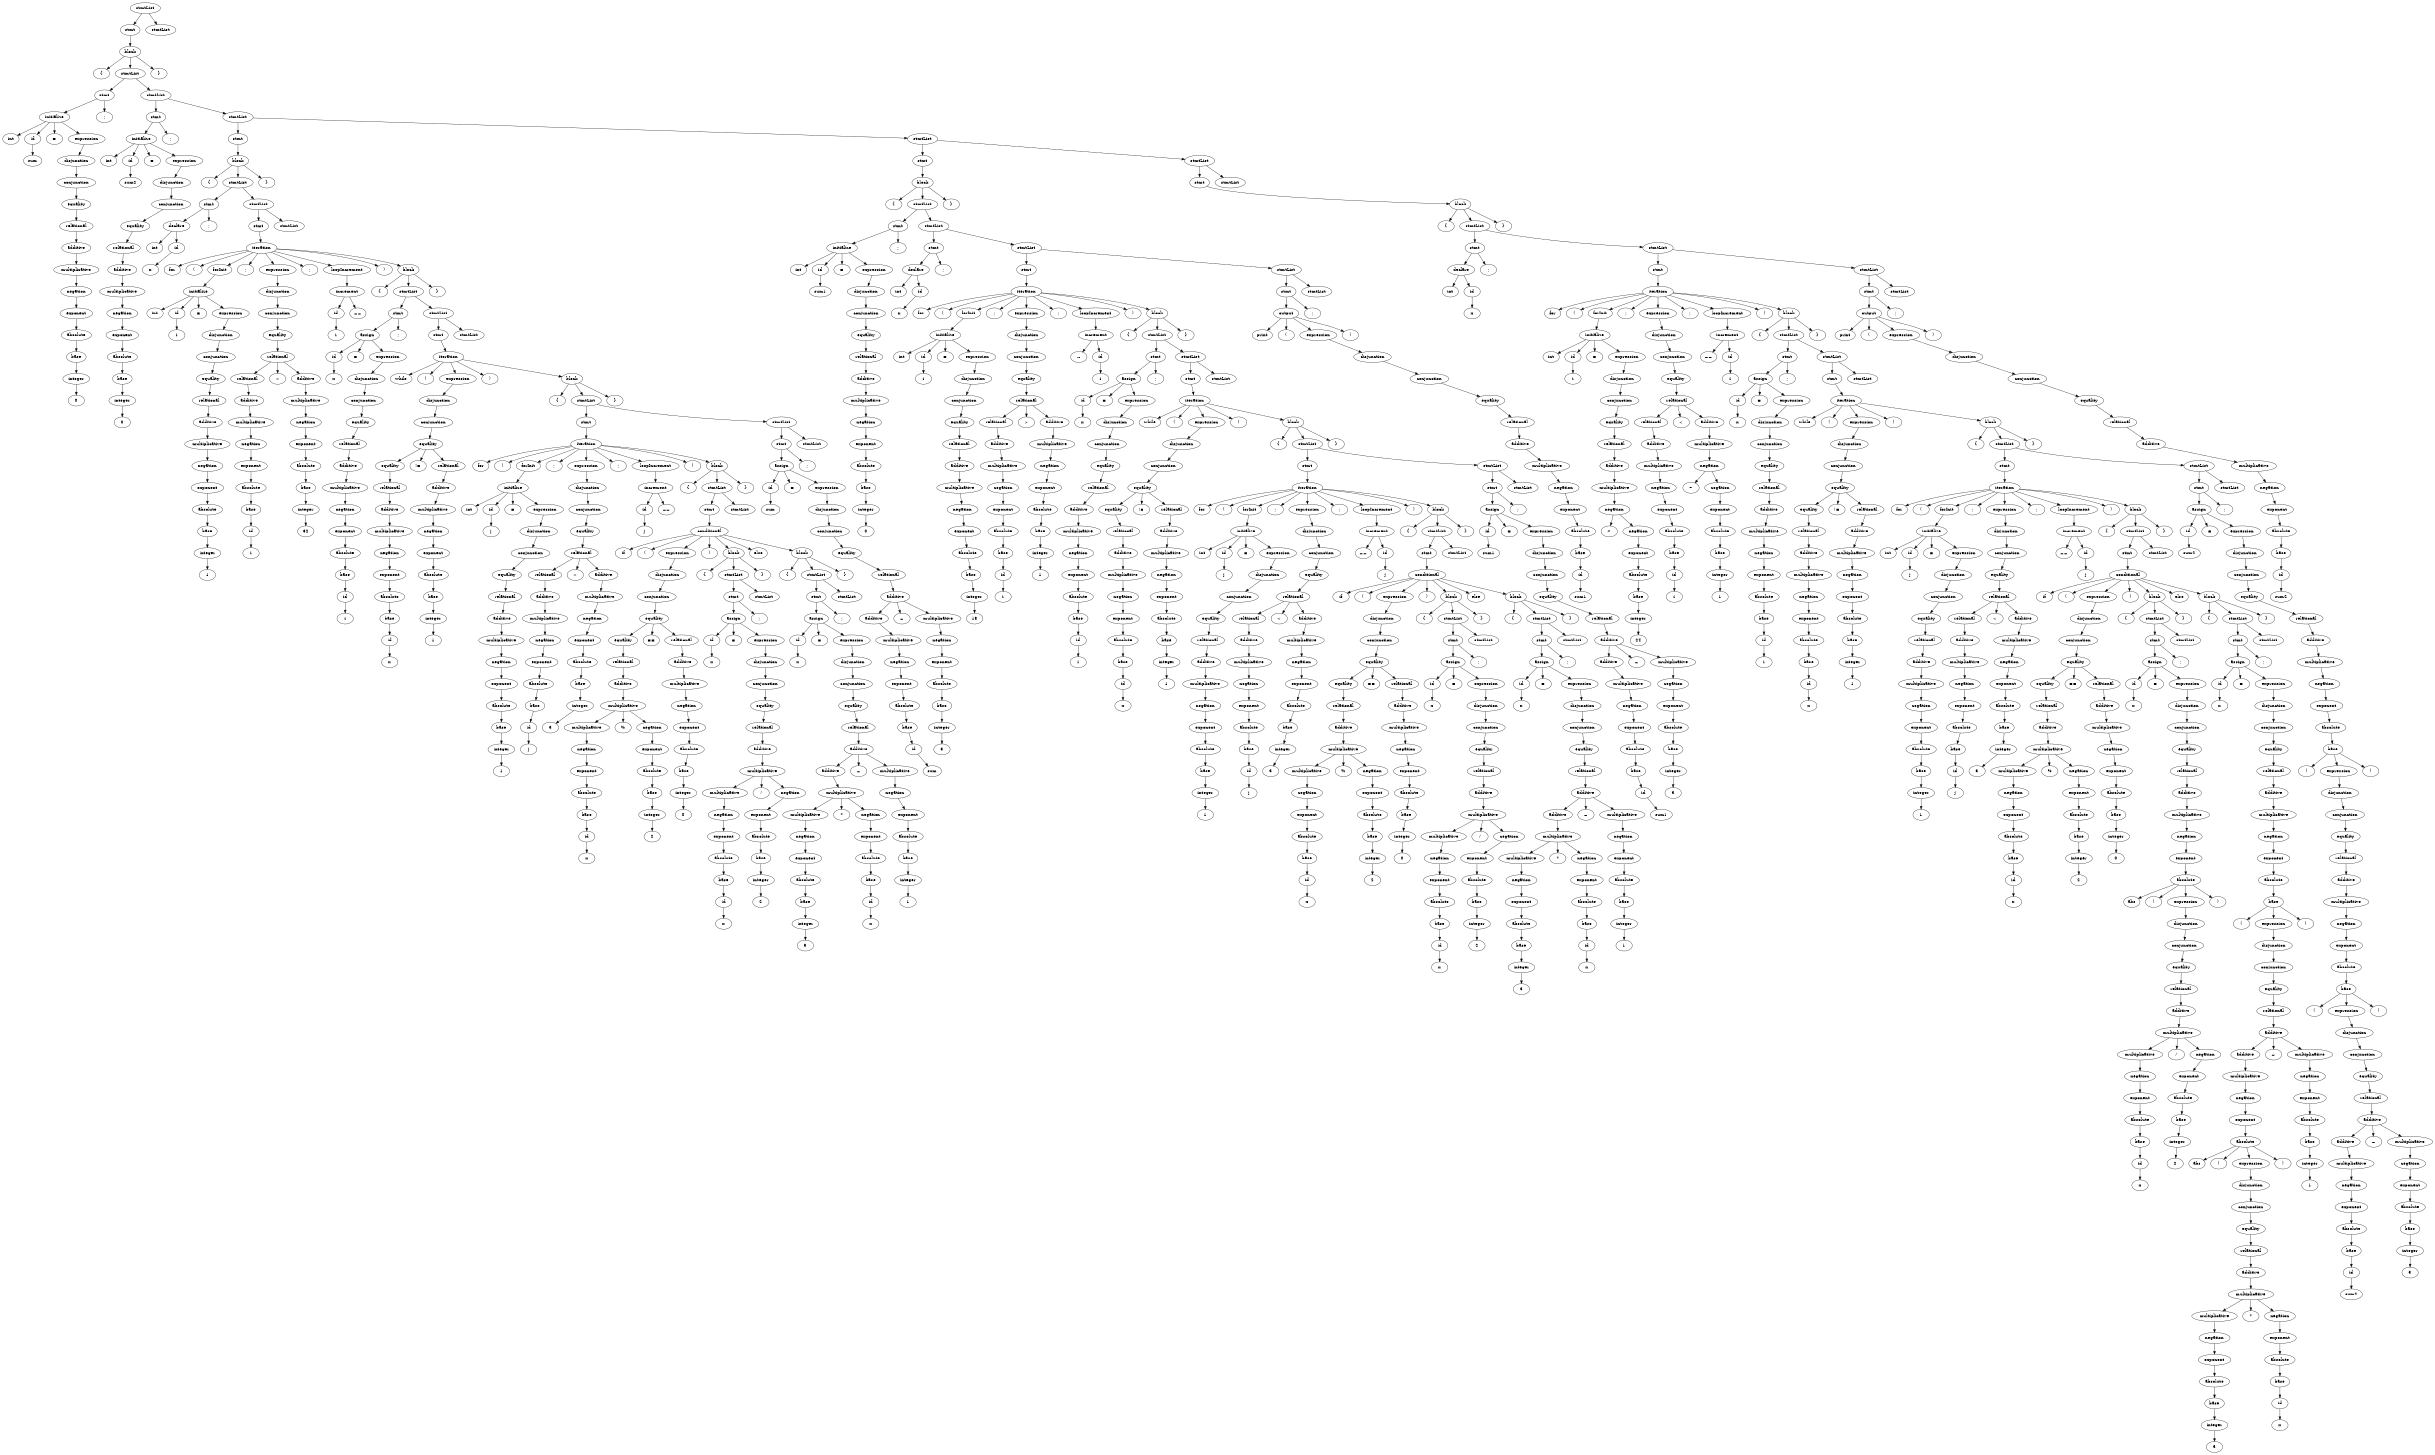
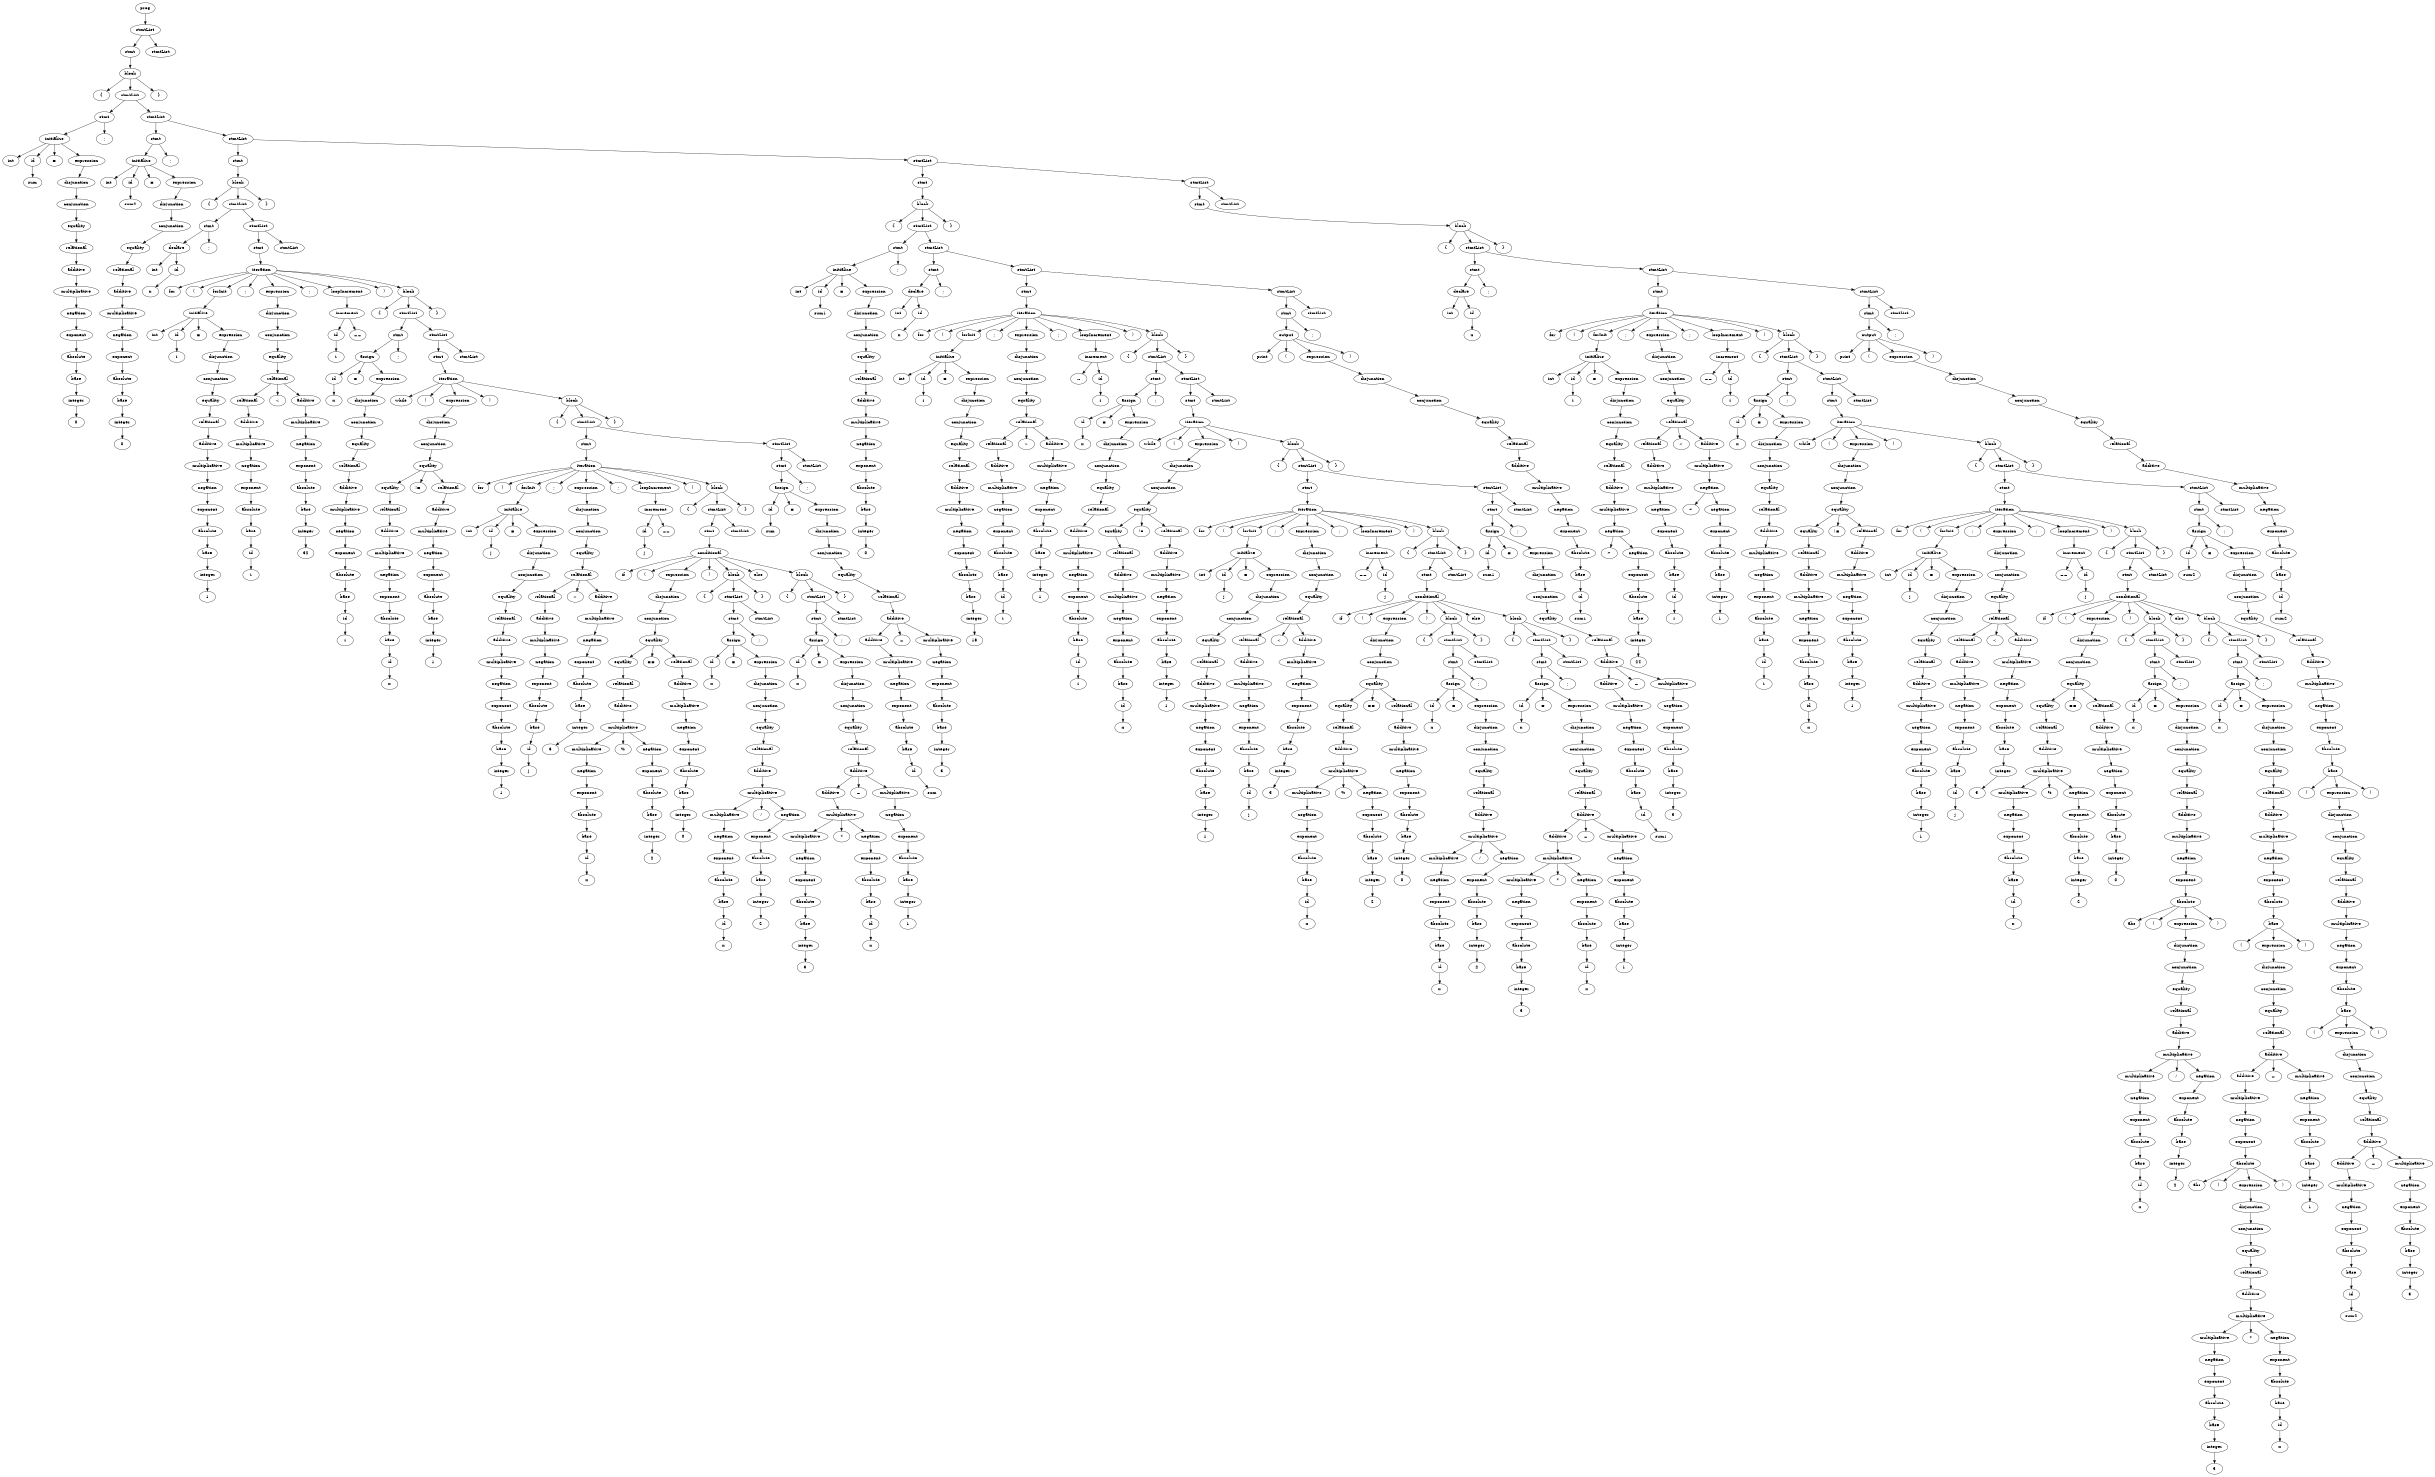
node "prog": added
